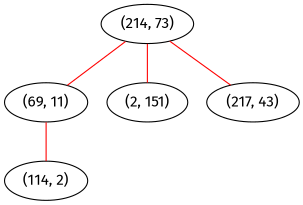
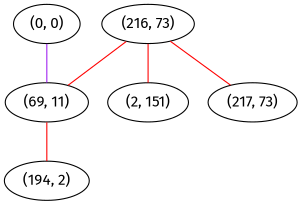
node "(0, 0)": added
node "(214, 73)": label "(214, 73)" -> "(216, 73)"
node "(217, 43)": label "(217, 43)" -> "(217, 73)"
node "(114, 2)": label "(114, 2)" -> "(194, 2)"
